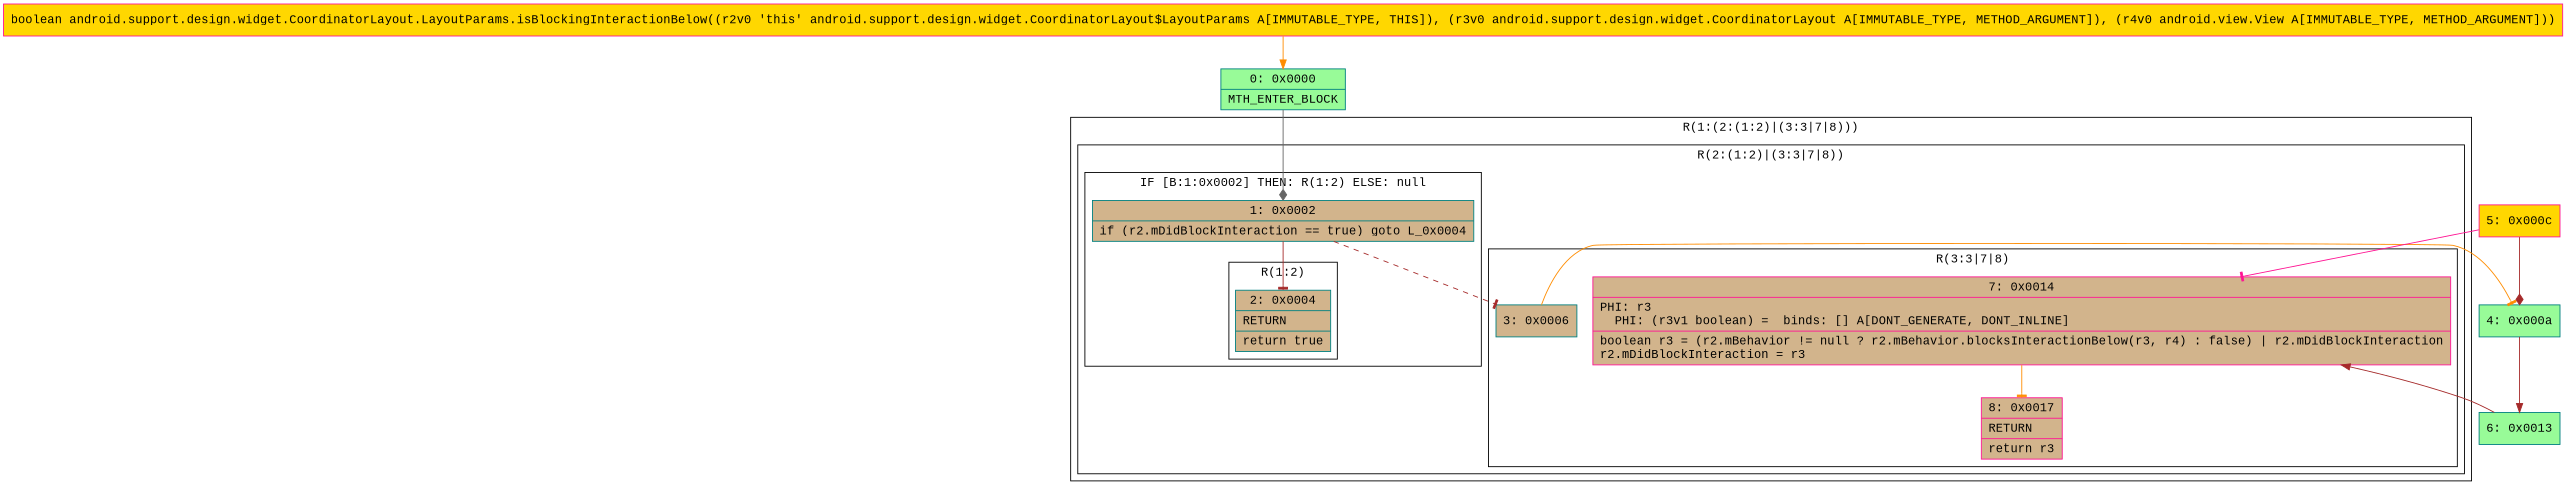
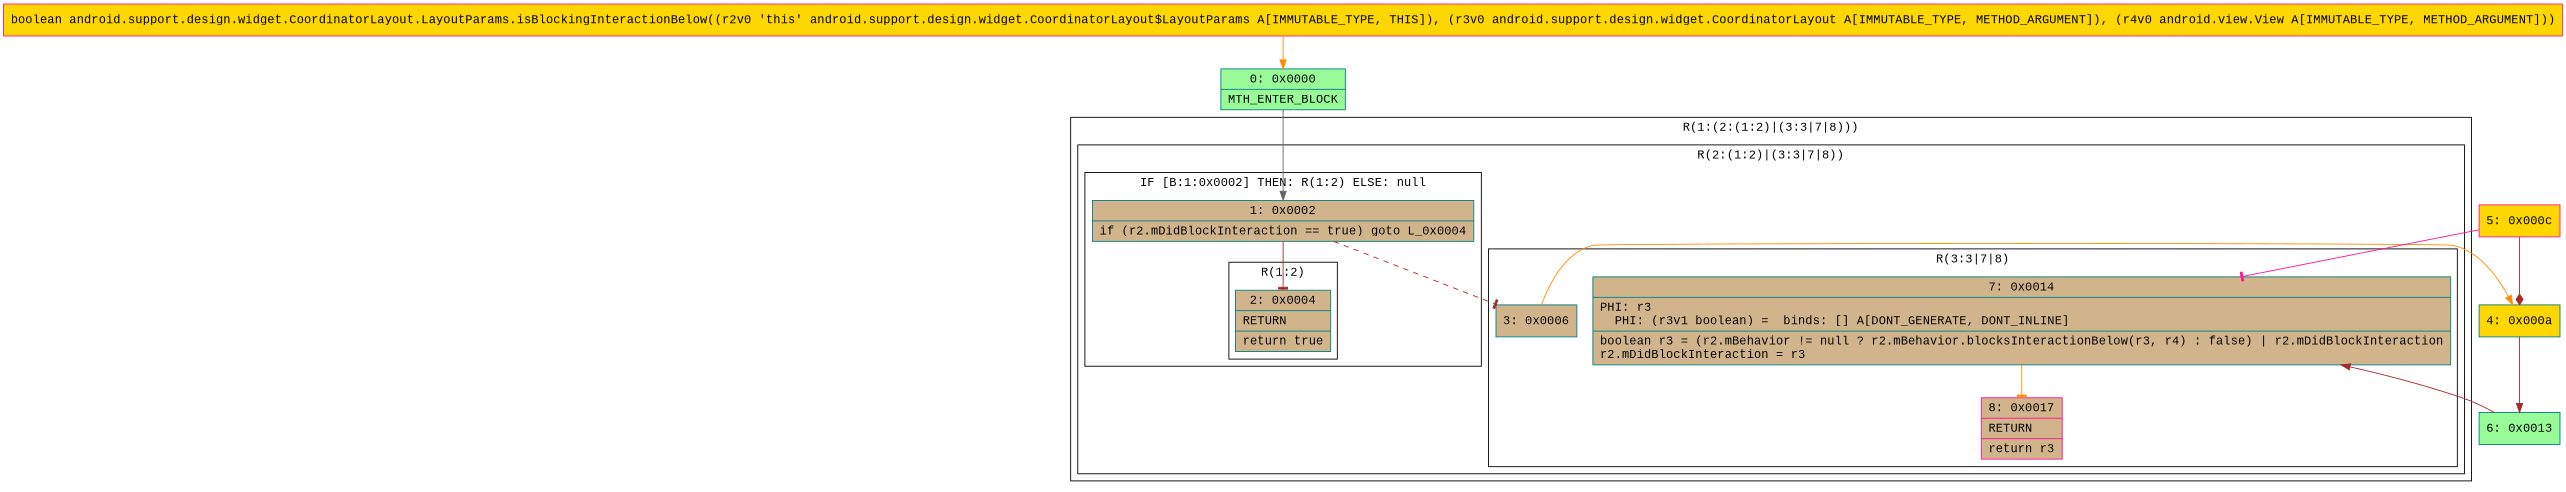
edge "0: 0x0000" -> "1: 0x0002": arrowhead diamond -> normal
edge "3: 0x0006" -> "4: 0x000a": arrowhead tee -> normal
node "7: 0x0014": color deeppink -> teal
node "4: 0x000a": fillcolor palegreen -> gold
